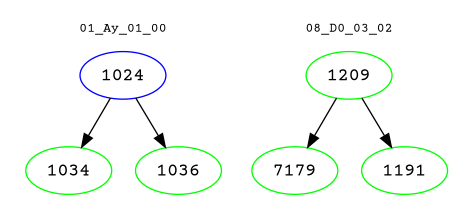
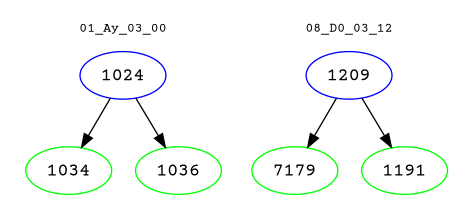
cluster "01_Ay_01_00": label "01_Ay_01_00" -> "01_Ay_03_00"
cluster "08_D0_03_02": label "08_D0_03_02" -> "08_D0_03_12"
node "1209": color green -> blue
